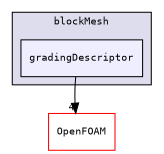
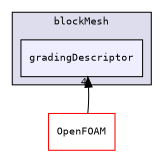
edge "gradingDescriptor" -> "OpenFOAM": reversed
